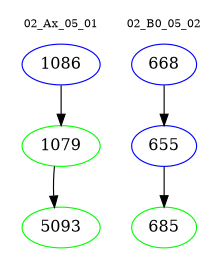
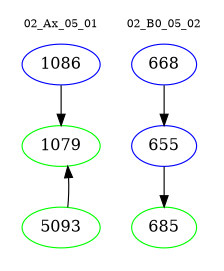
edge "1079" -> "5093": reversed
